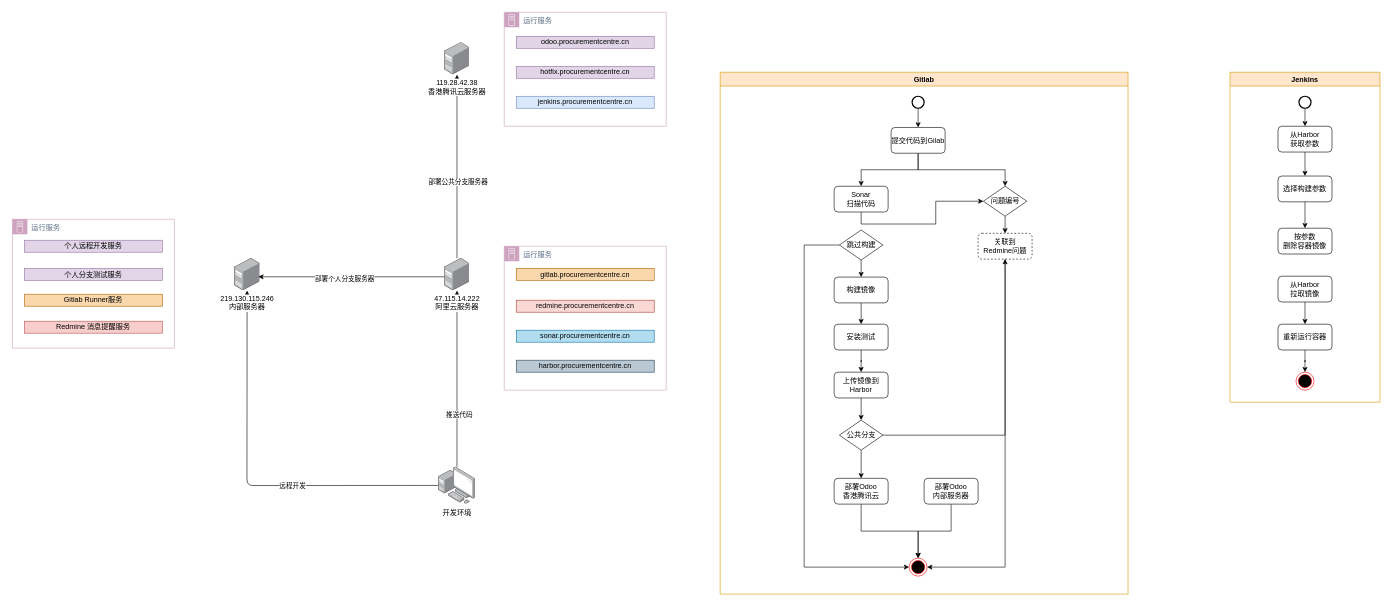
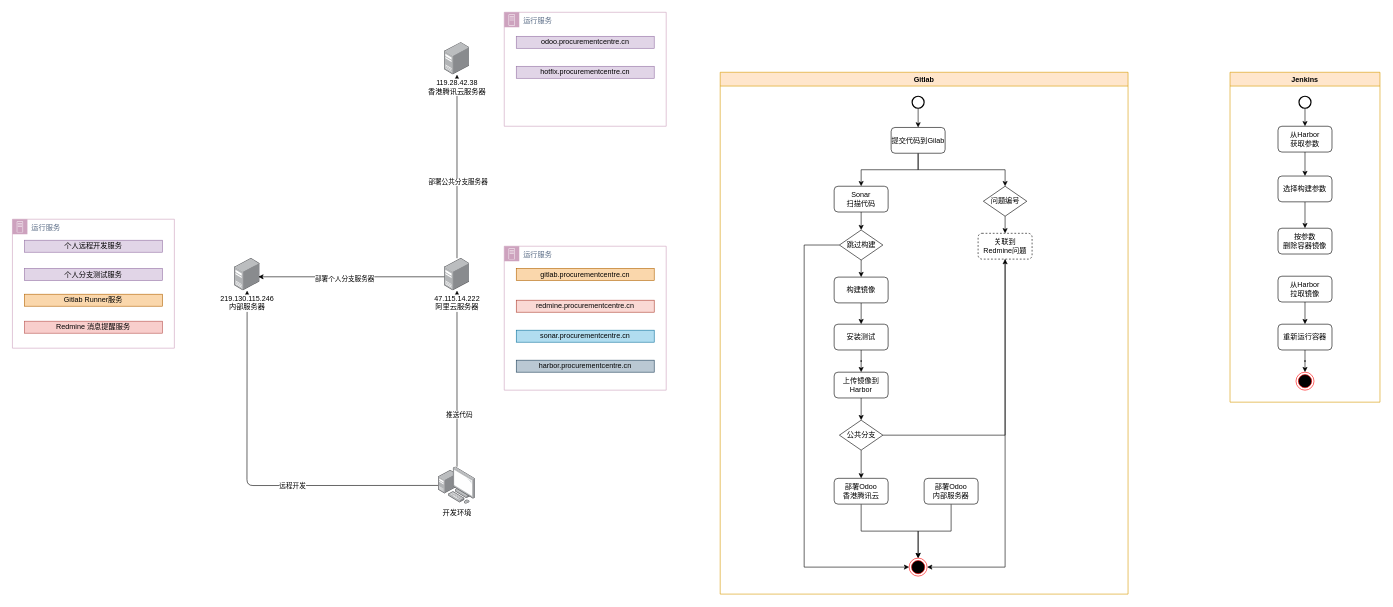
node "jenkins.procurementcentre.cn": removed
edge "Sonar 扫描代码" -> "问题编号": now "Sonar 扫描代码" -> "跳过构建"
